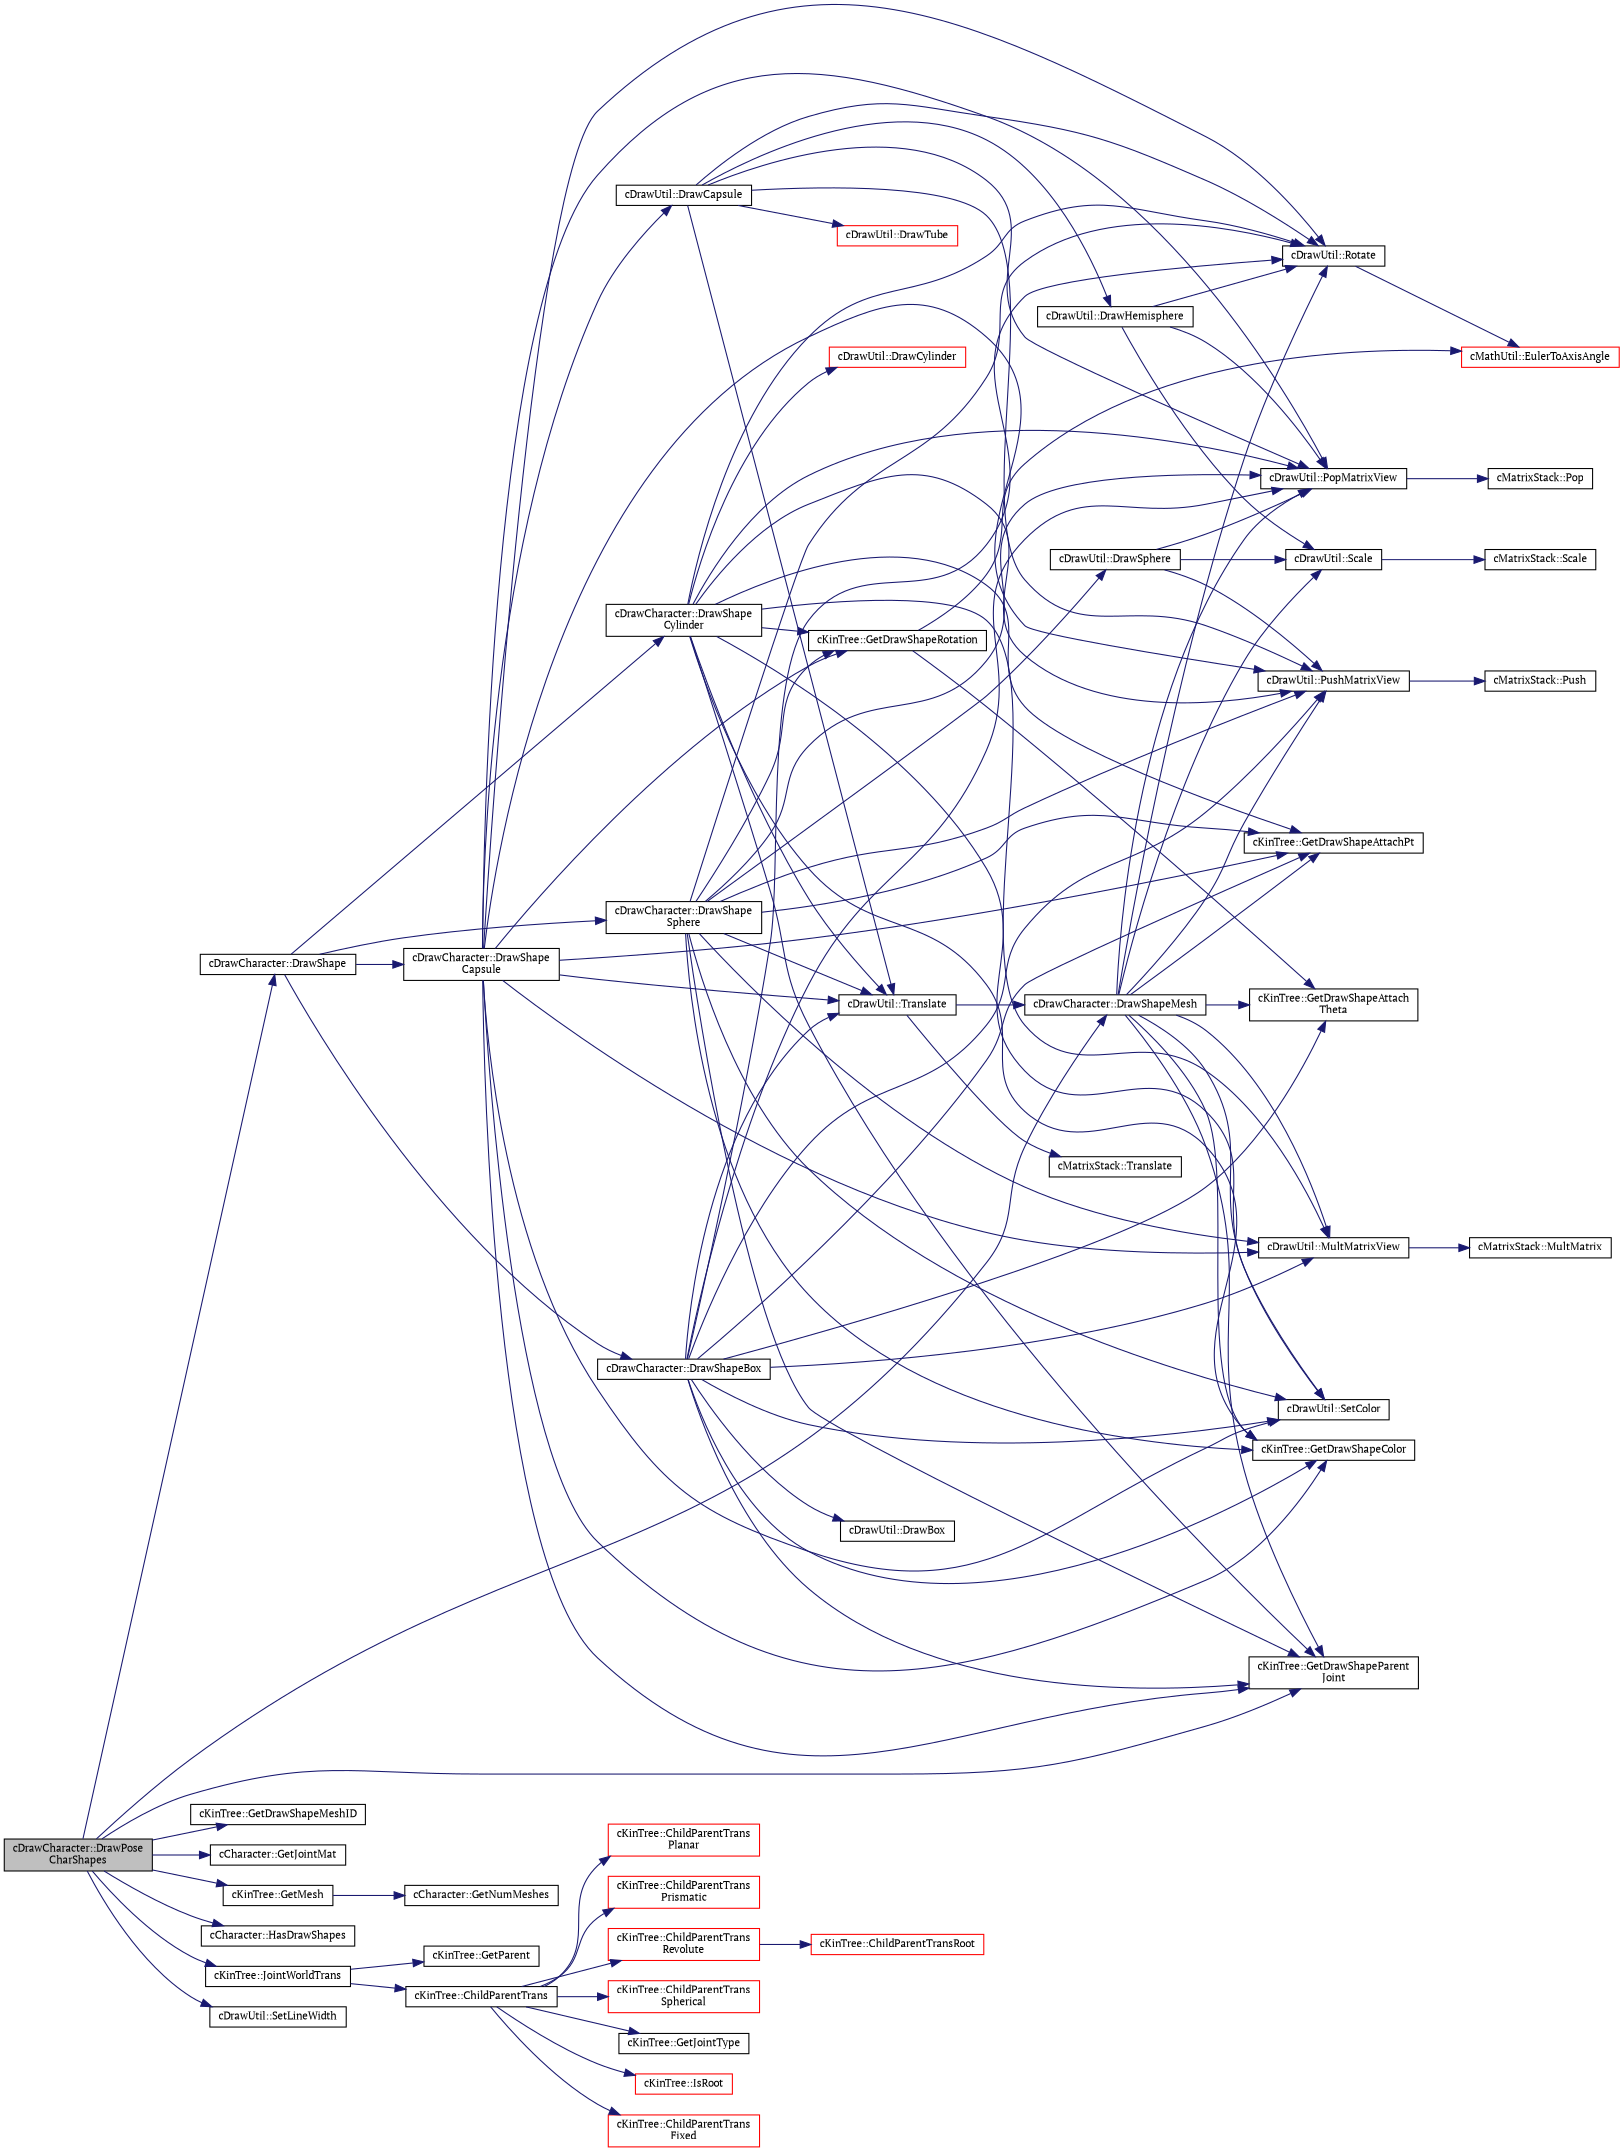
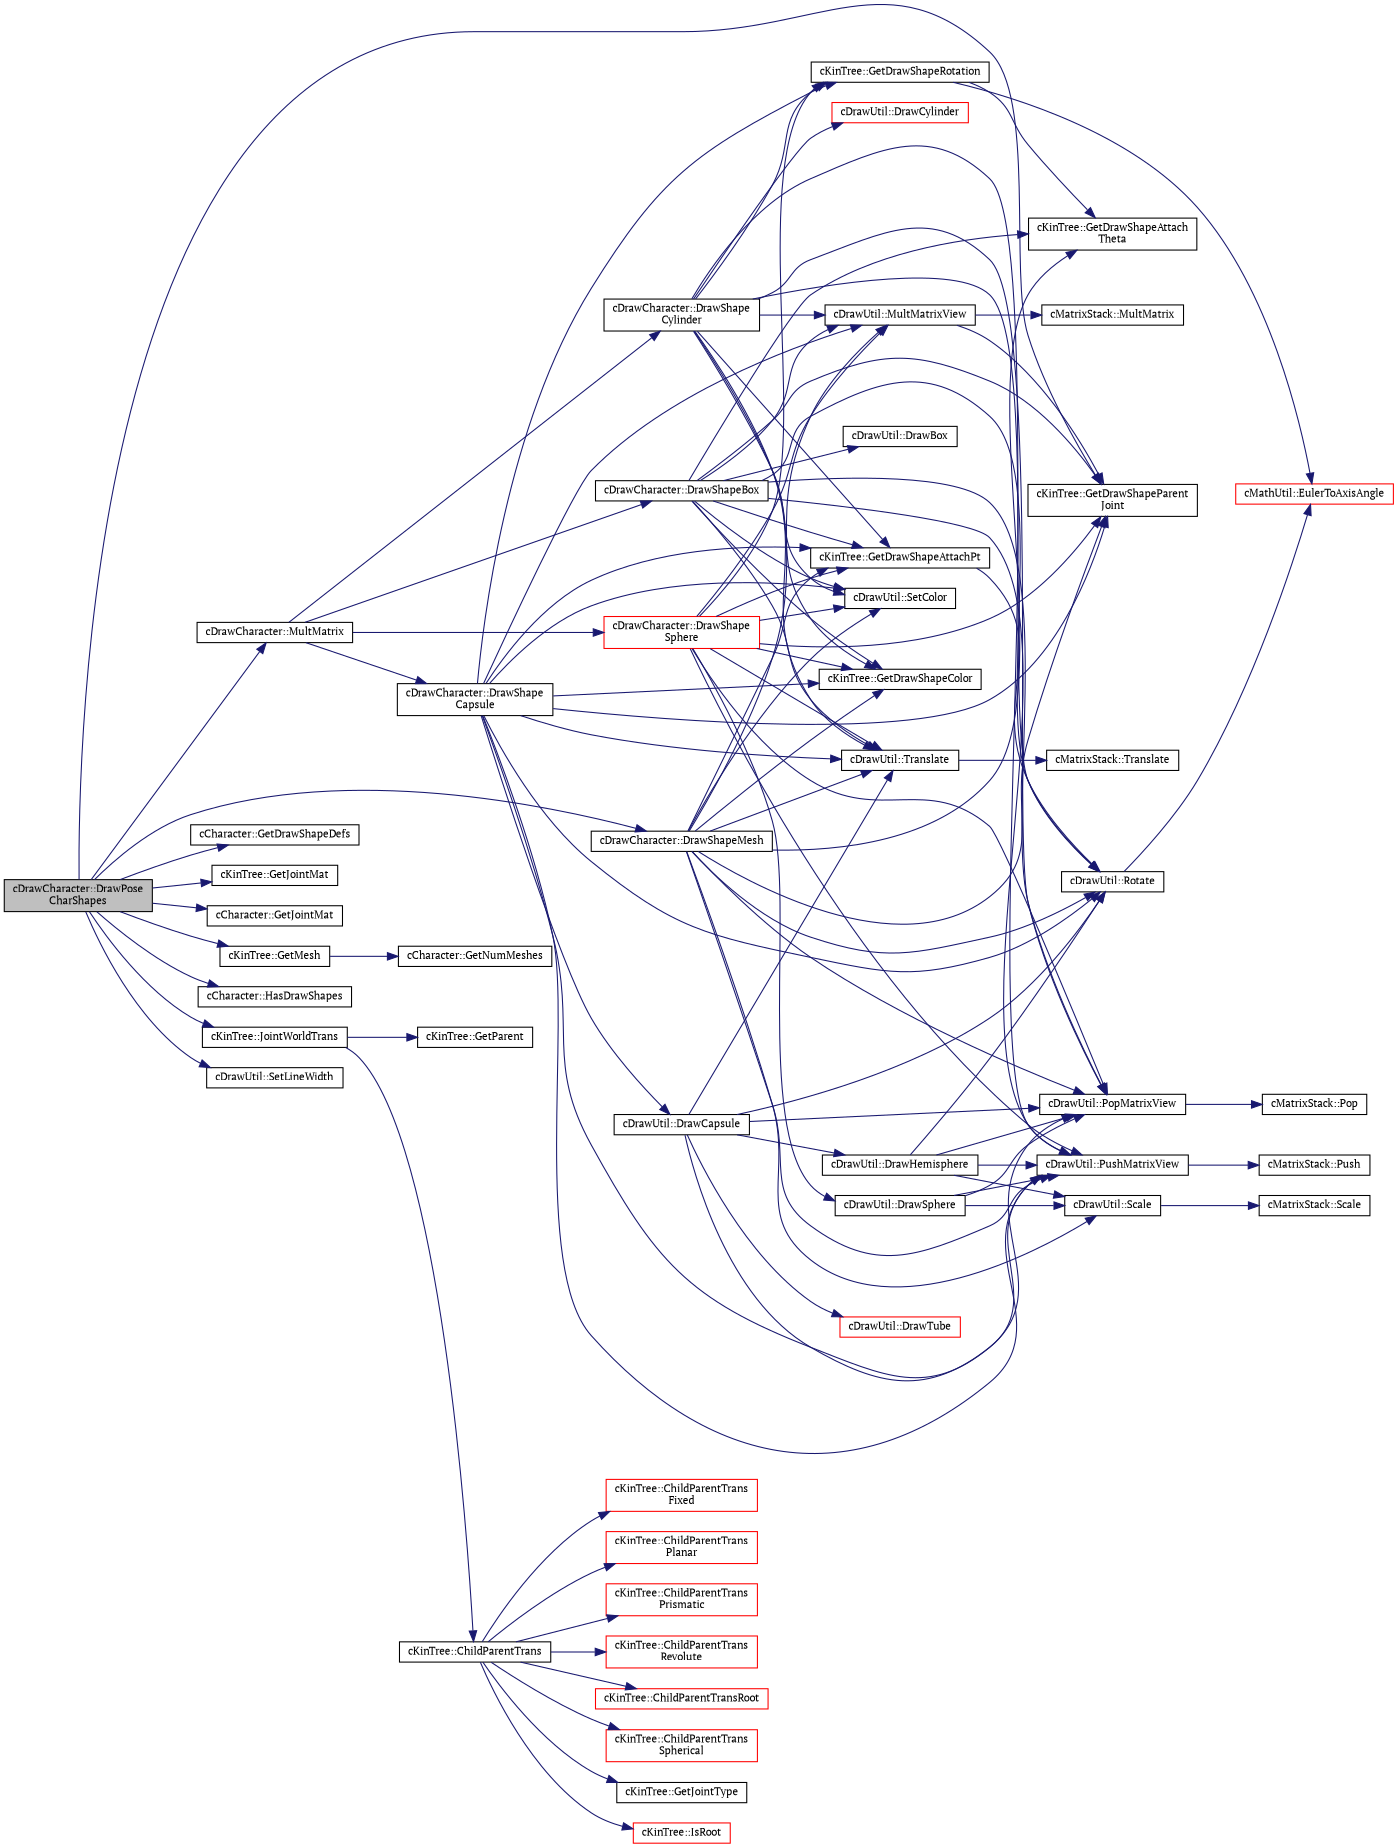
edge "cDrawCharacter::DrawShape Sphere" -> "cDrawUtil::Rotate": now "cKinTree::GetDrawShapeAttachPt" -> "cDrawUtil::Rotate"
node "cCharacter::GetDrawShapeDefs": added
node "cDrawCharacter::DrawShape Sphere": color black -> red
node "cDrawCharacter::DrawShape": label "cDrawCharacter::DrawShape" -> "cDrawCharacter::MultMatrix"
edge "cDrawUtil::Translate" -> "cDrawCharacter::DrawShapeMesh": reversed
edge "cDrawUtil::DrawHemisphere" -> "cDrawUtil::PushMatrixView": added
edge "cDrawCharacter::DrawShape Cylinder" -> "cKinTree::GetDrawShapeParent Joint": now "cDrawUtil::MultMatrixView" -> "cKinTree::GetDrawShapeParent Joint"
node "cKinTree::GetDrawShapeMeshID": label "cKinTree::GetDrawShapeMeshID" -> "cKinTree::GetJointMat"
edge "cKinTree::ChildParentTrans Revolute" -> "cKinTree::ChildParentTransRoot": now "cKinTree::ChildParentTrans" -> "cKinTree::ChildParentTransRoot"
